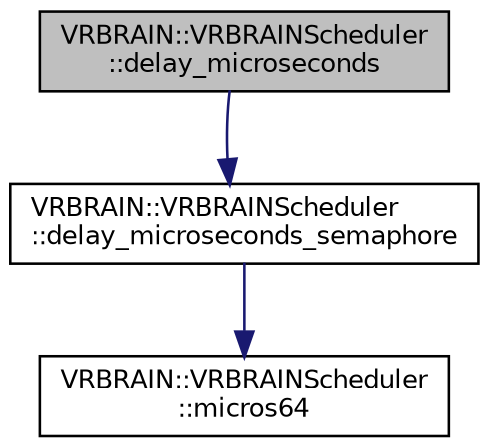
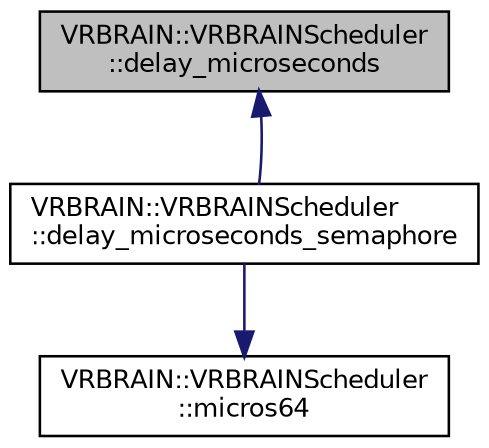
edge "VRBRAIN::VRBRAINScheduler ::delay_microseconds" -> "VRBRAIN::VRBRAINScheduler ::delay_microseconds_semaphore": reversed
